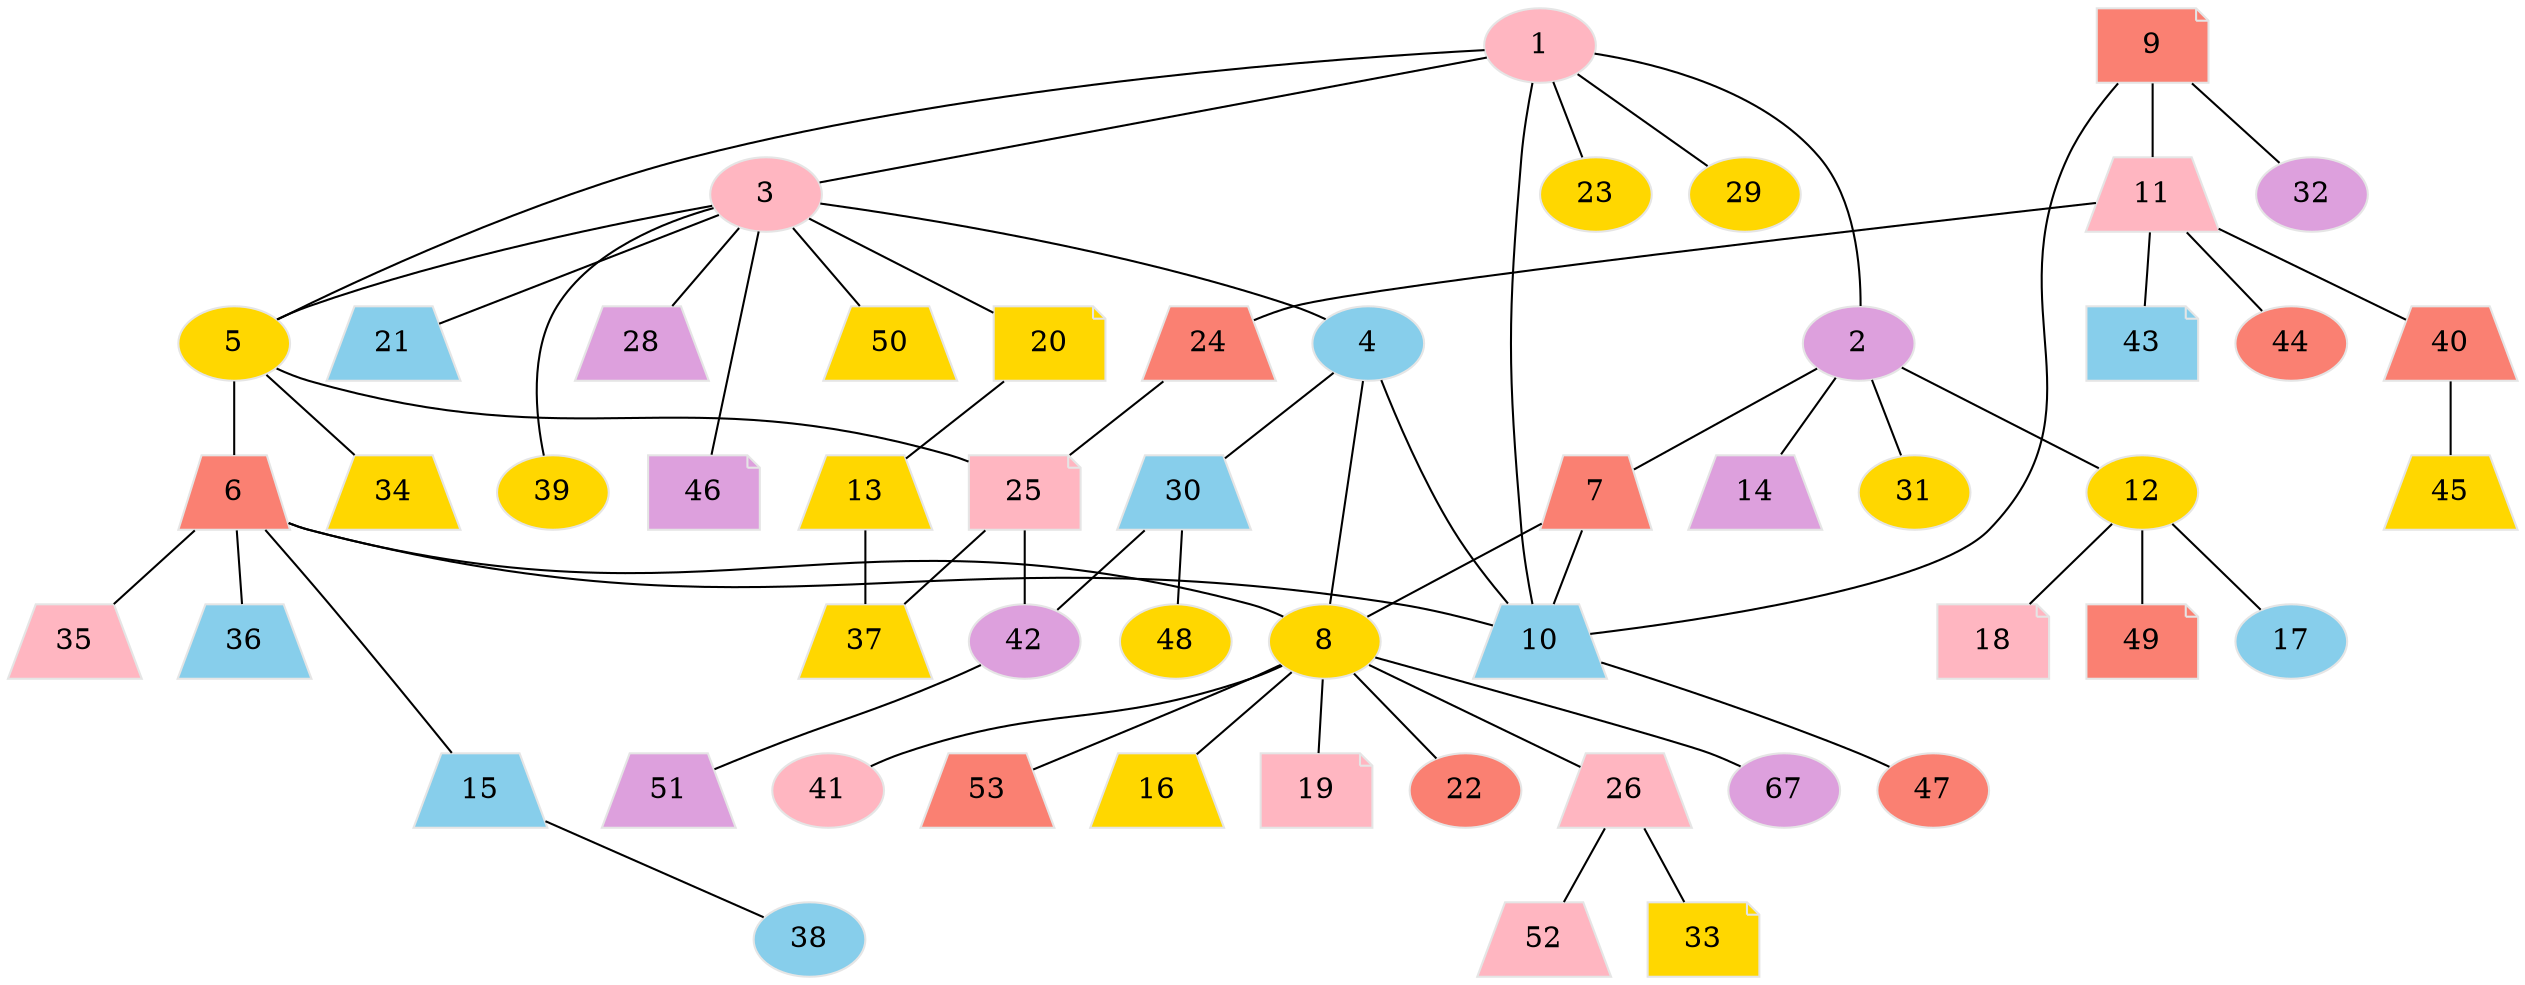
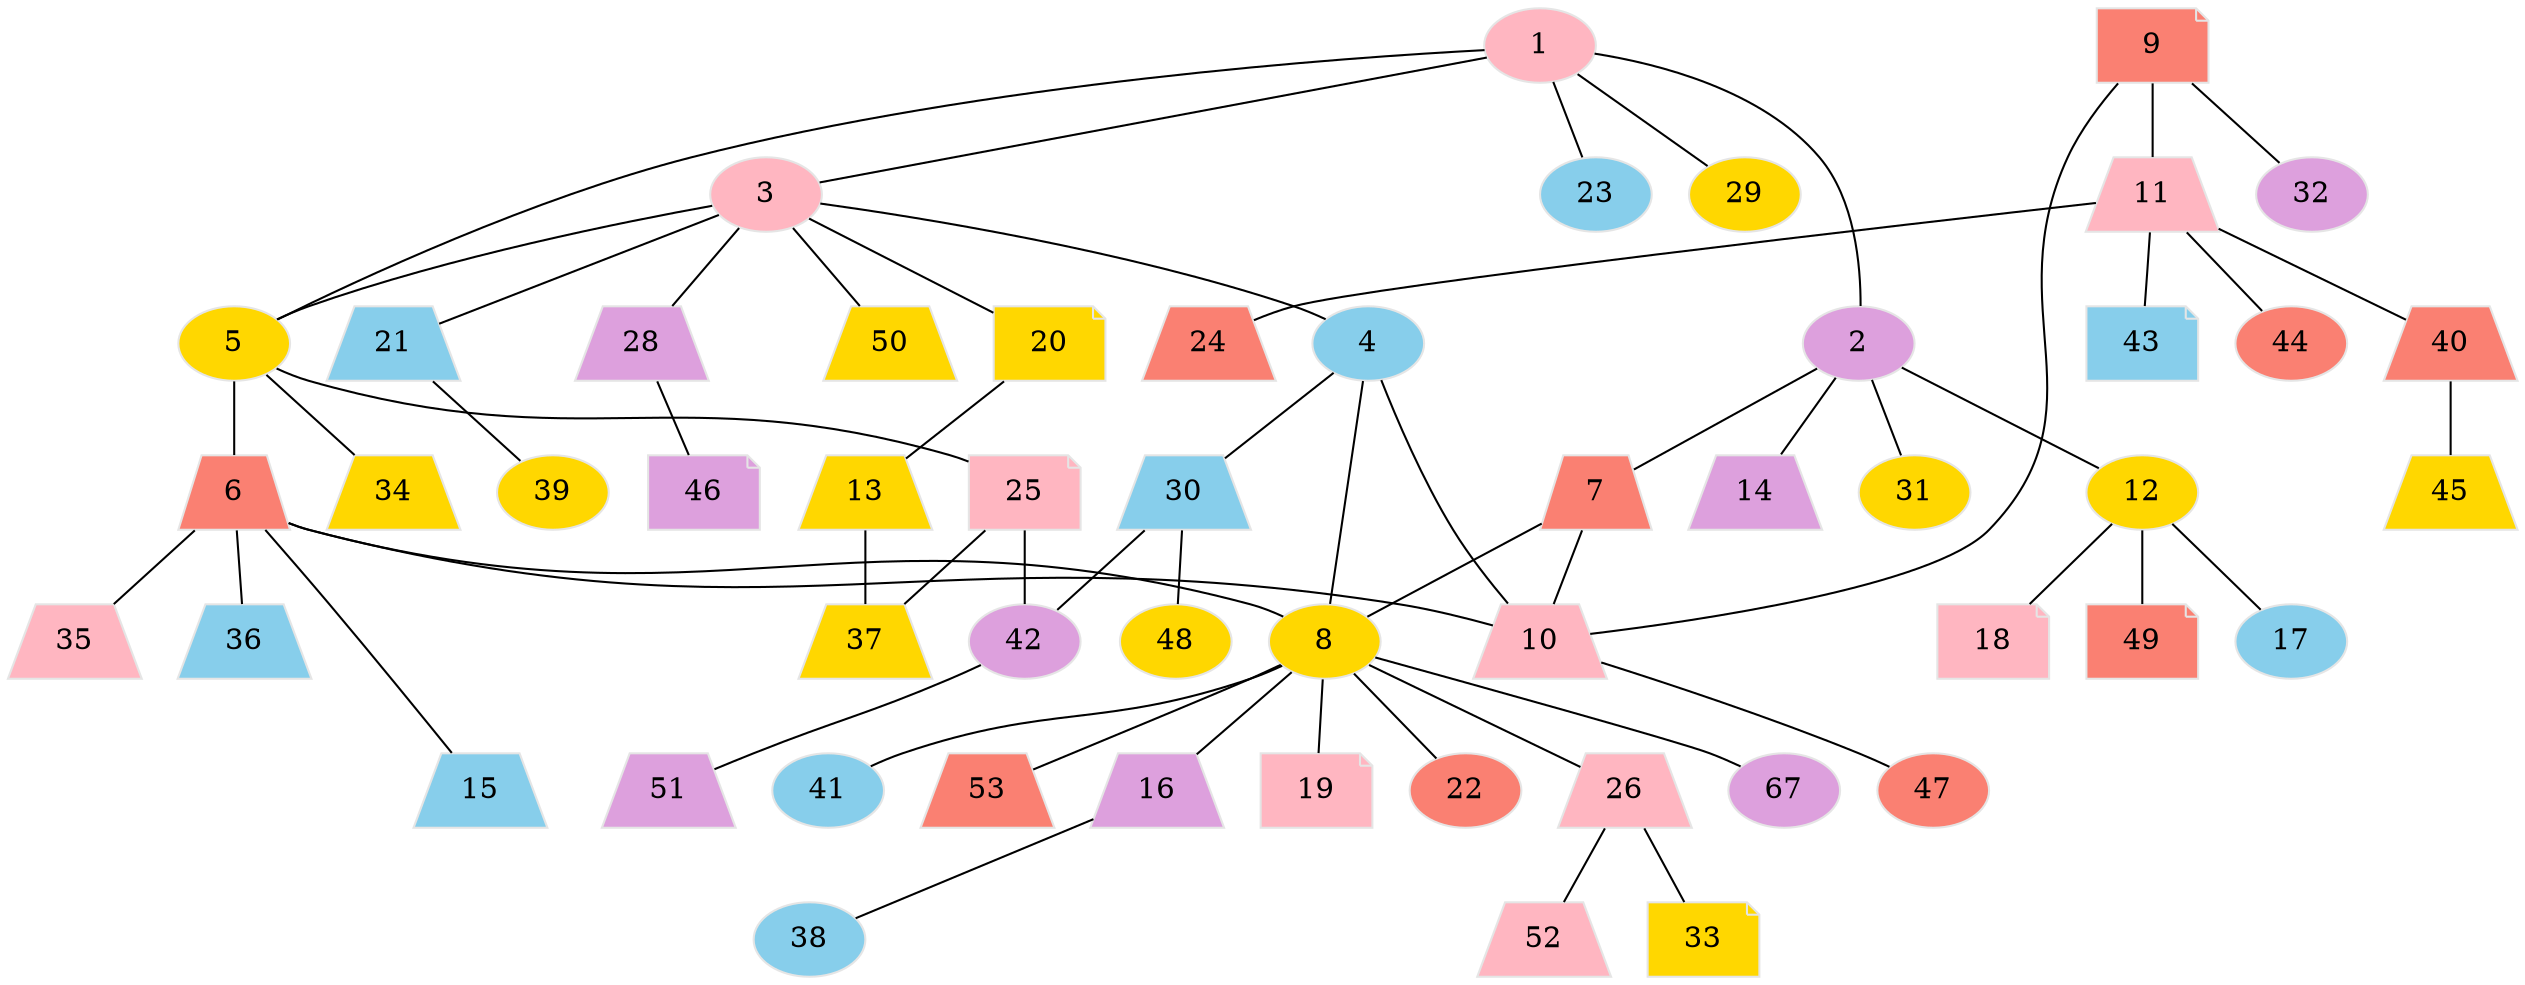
node "23": fillcolor gold -> skyblue
edge "3" -- "39": now "21" -- "39"
edge "3" -- "46": now "28" -- "46"
edge "1" -- "10": removed
edge "24" -- "25": removed
node "10": fillcolor skyblue -> lightpink
node "41": fillcolor lightpink -> skyblue
node "16": fillcolor gold -> plum
edge "15" -- "38": now "16" -- "38"
